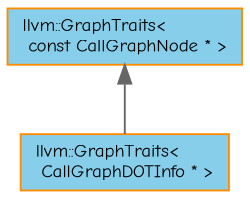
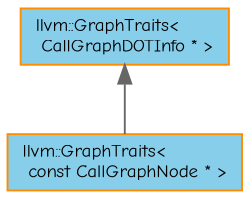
edge "llvm::GraphTraits< CallGraphDOTInfo * >" -> "llvm::GraphTraits< const CallGraphNode * >": reversed
